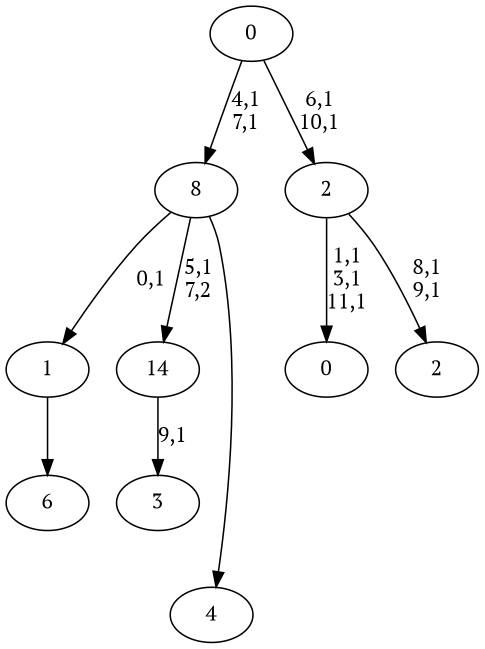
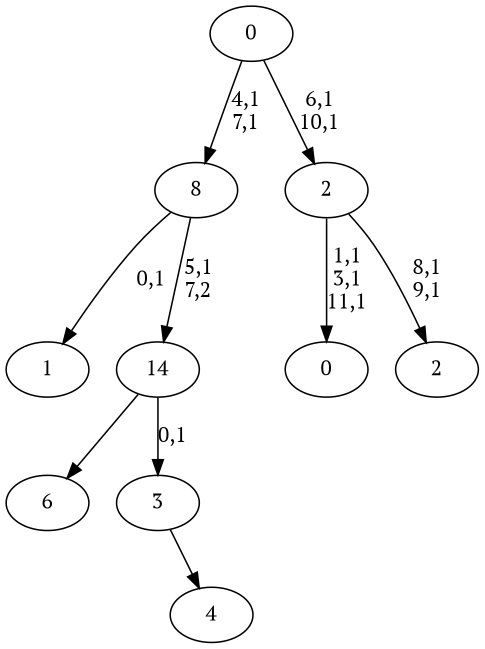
edge "8" -> "4": now "3" -> "4"
edge "1" -> "6": now "14" -> "6"
edge "14" -> "3": label "9,1" -> "0,1"
